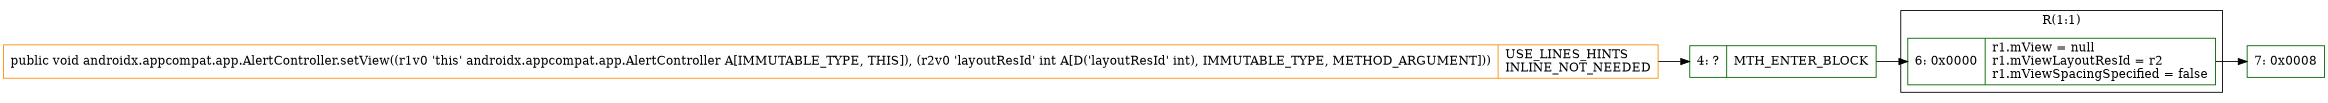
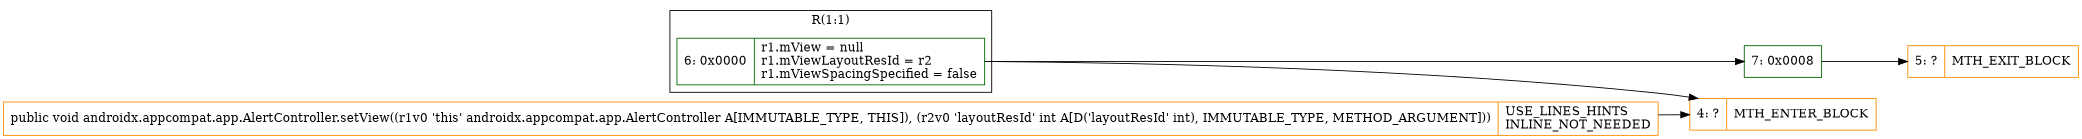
node "4: ?": color darkgreen -> darkorange
edge "4: ?" -> "6: 0x0000": reversed
node "5: ?": added
